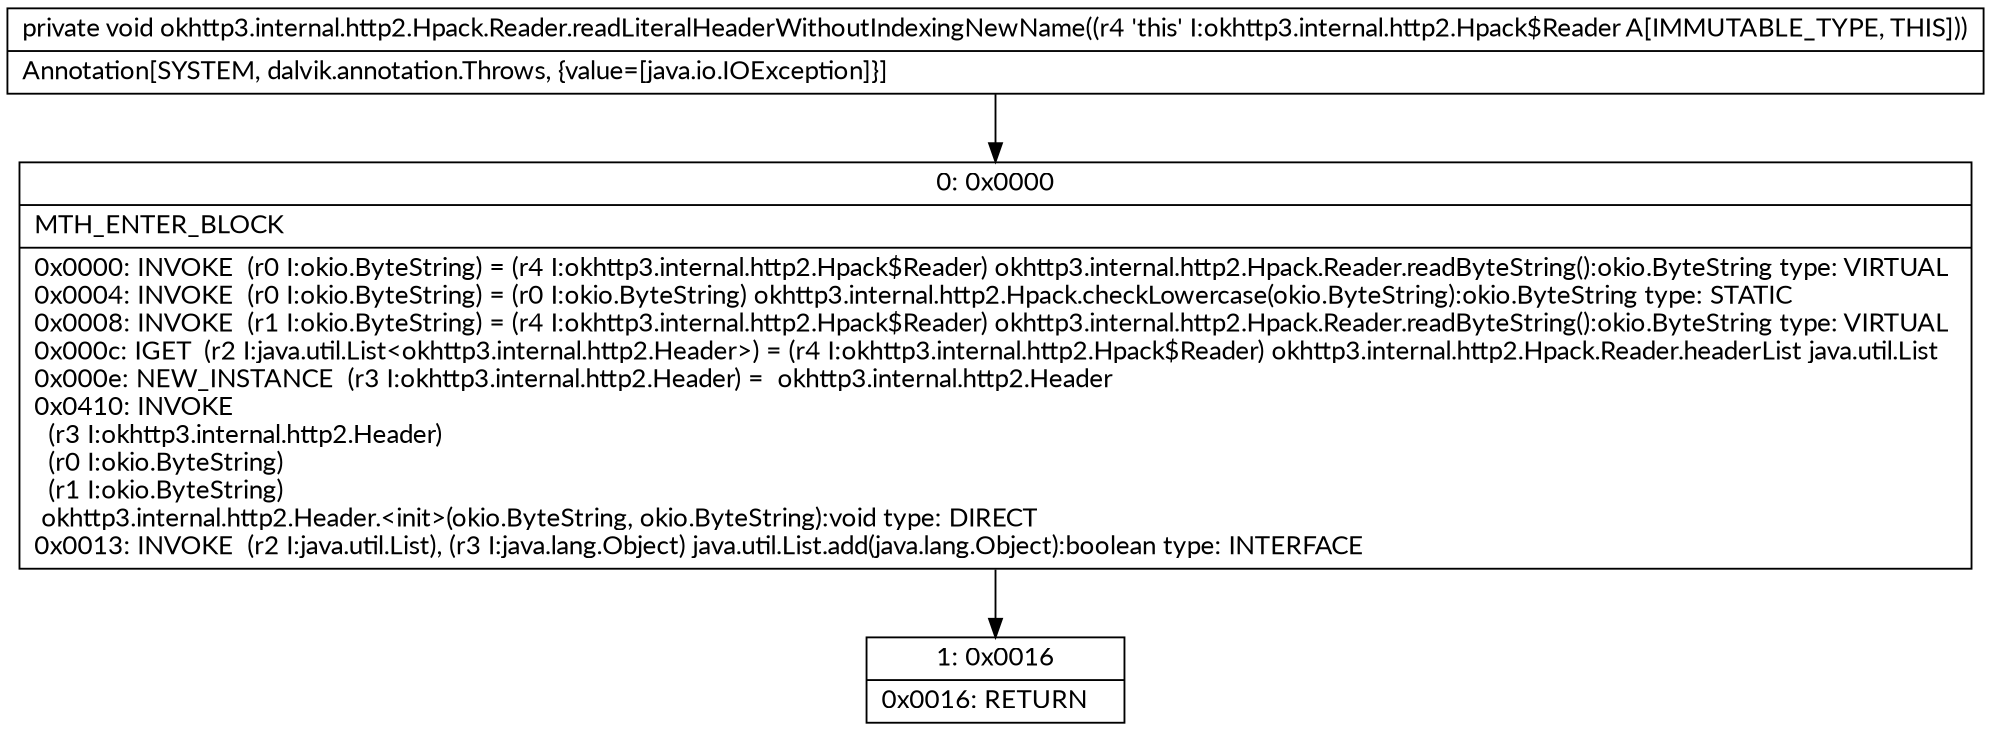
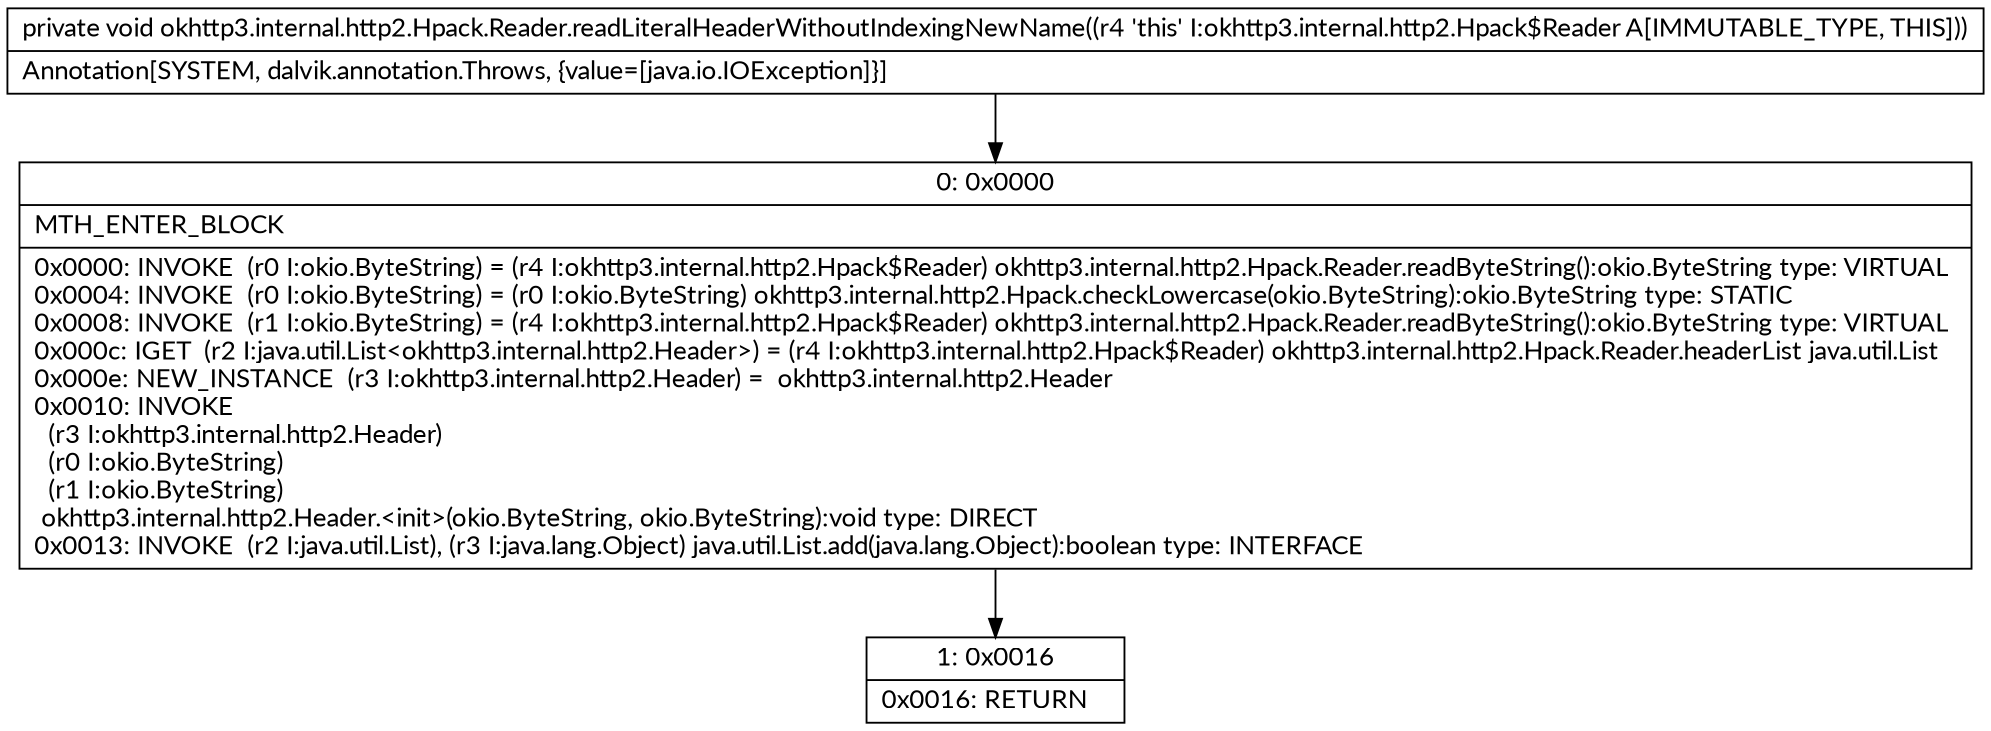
node "0: 0x0000": text "0x0410: INVOKE" -> "0x0010: INVOKE"
